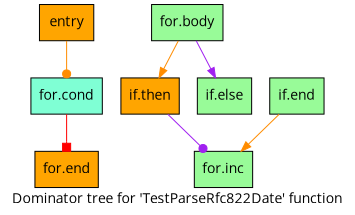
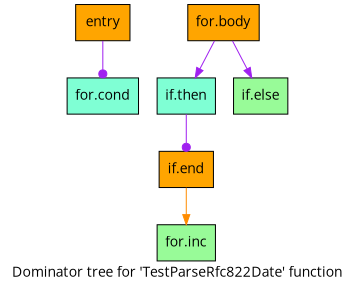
node "for.body": fillcolor palegreen -> orange
edge "entry" -> "for.cond": color darkorange -> purple
edge "for.body" -> "if.then": color darkorange -> purple
node "if.then": fillcolor orange -> aquamarine
node "if.end": fillcolor palegreen -> orange
edge "if.then" -> "for.inc": now "if.then" -> "if.end"
node "for.end": removed
